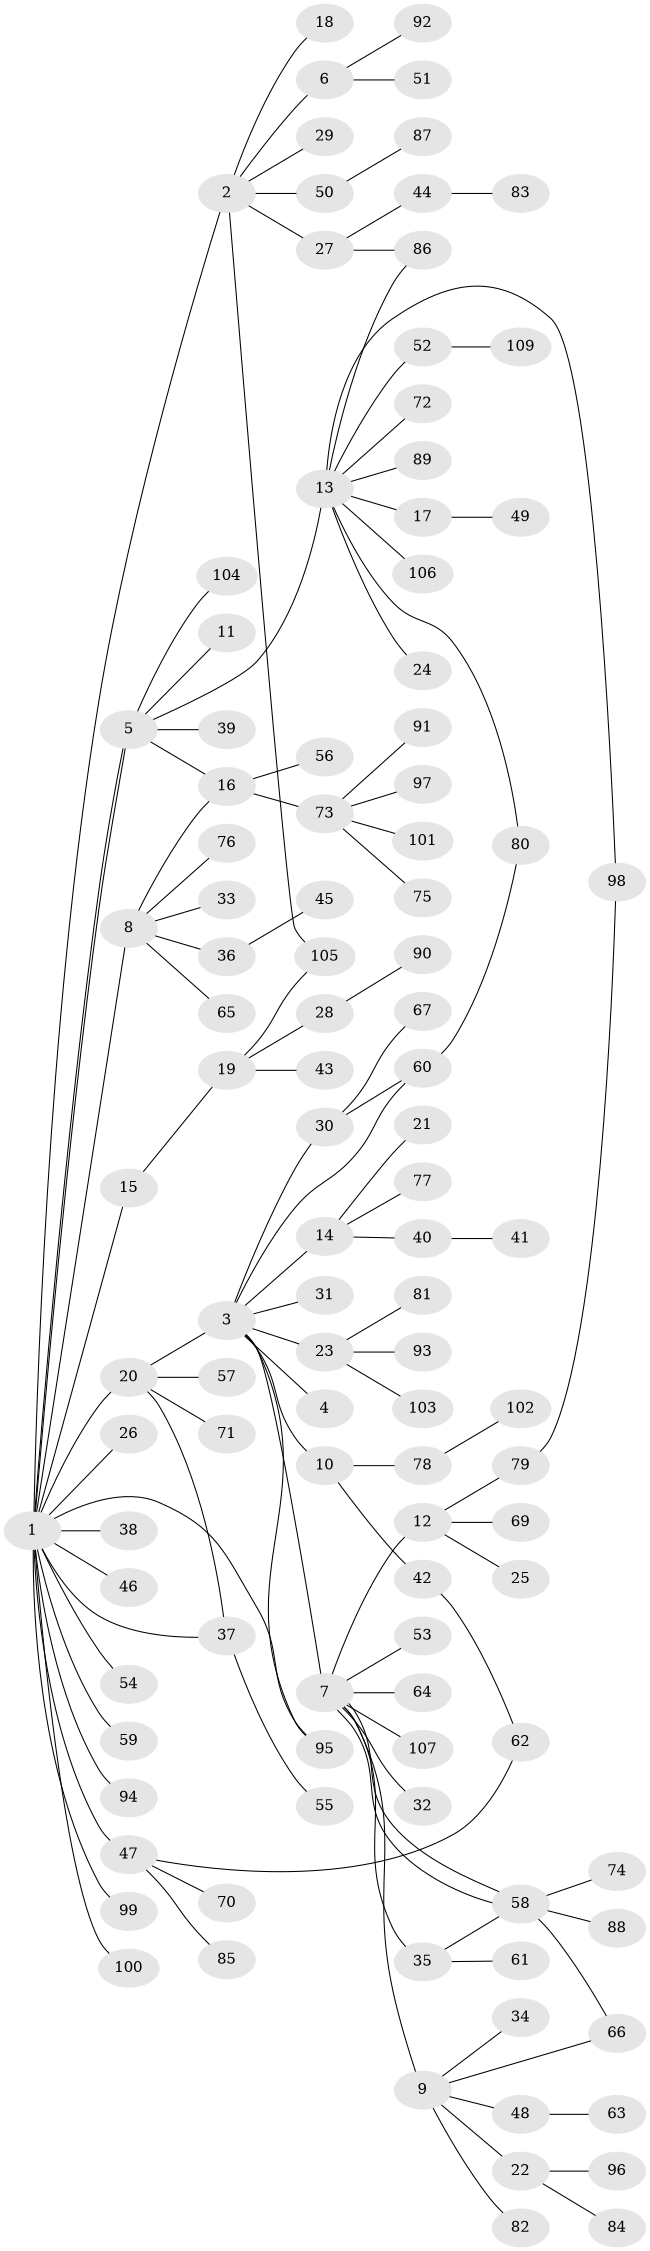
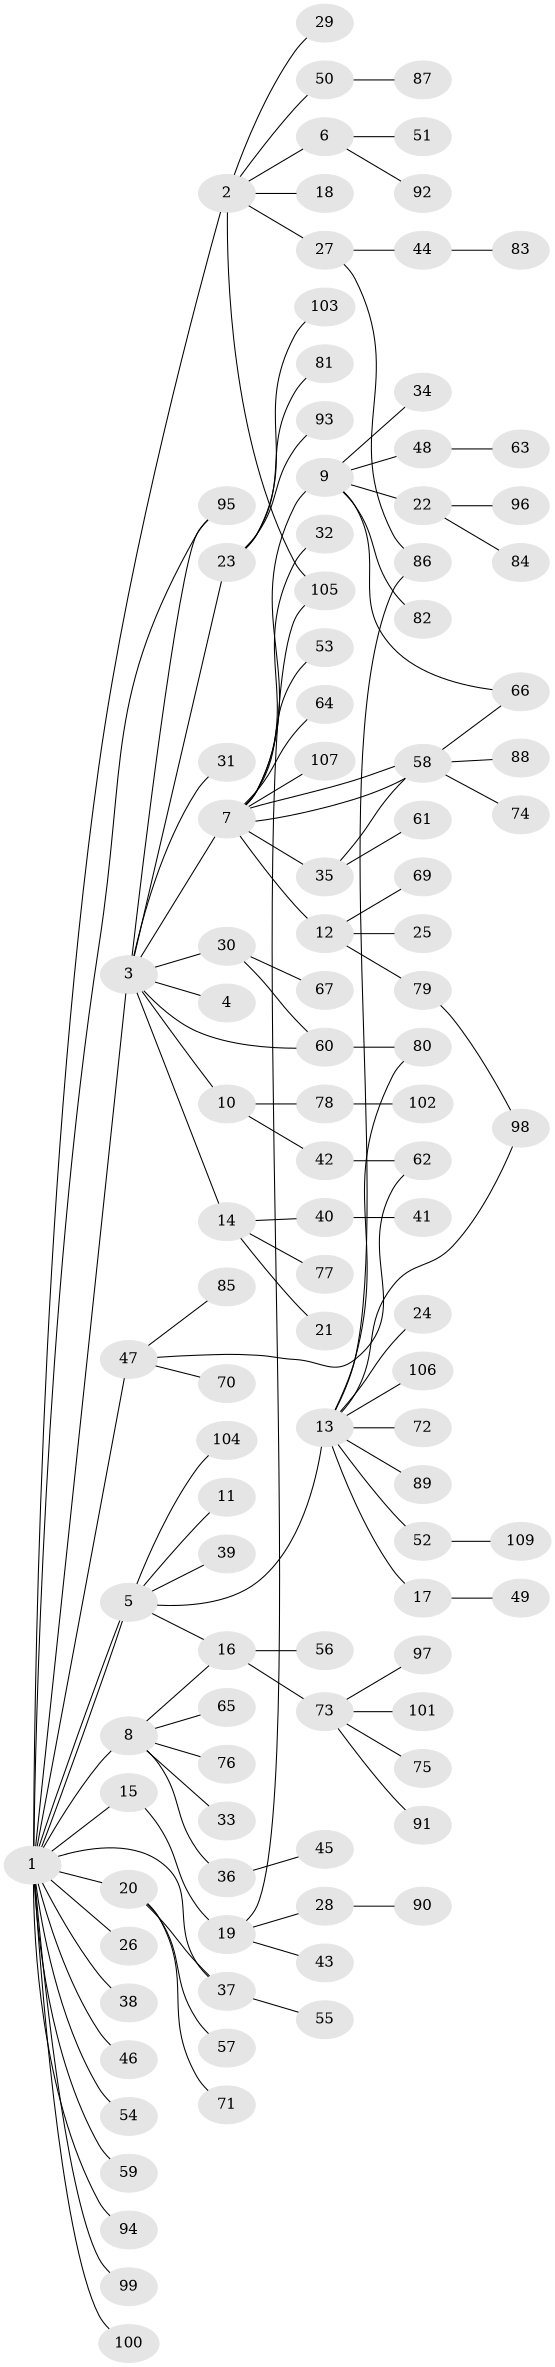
edge "3" -- "20": now "3" -- "1"
